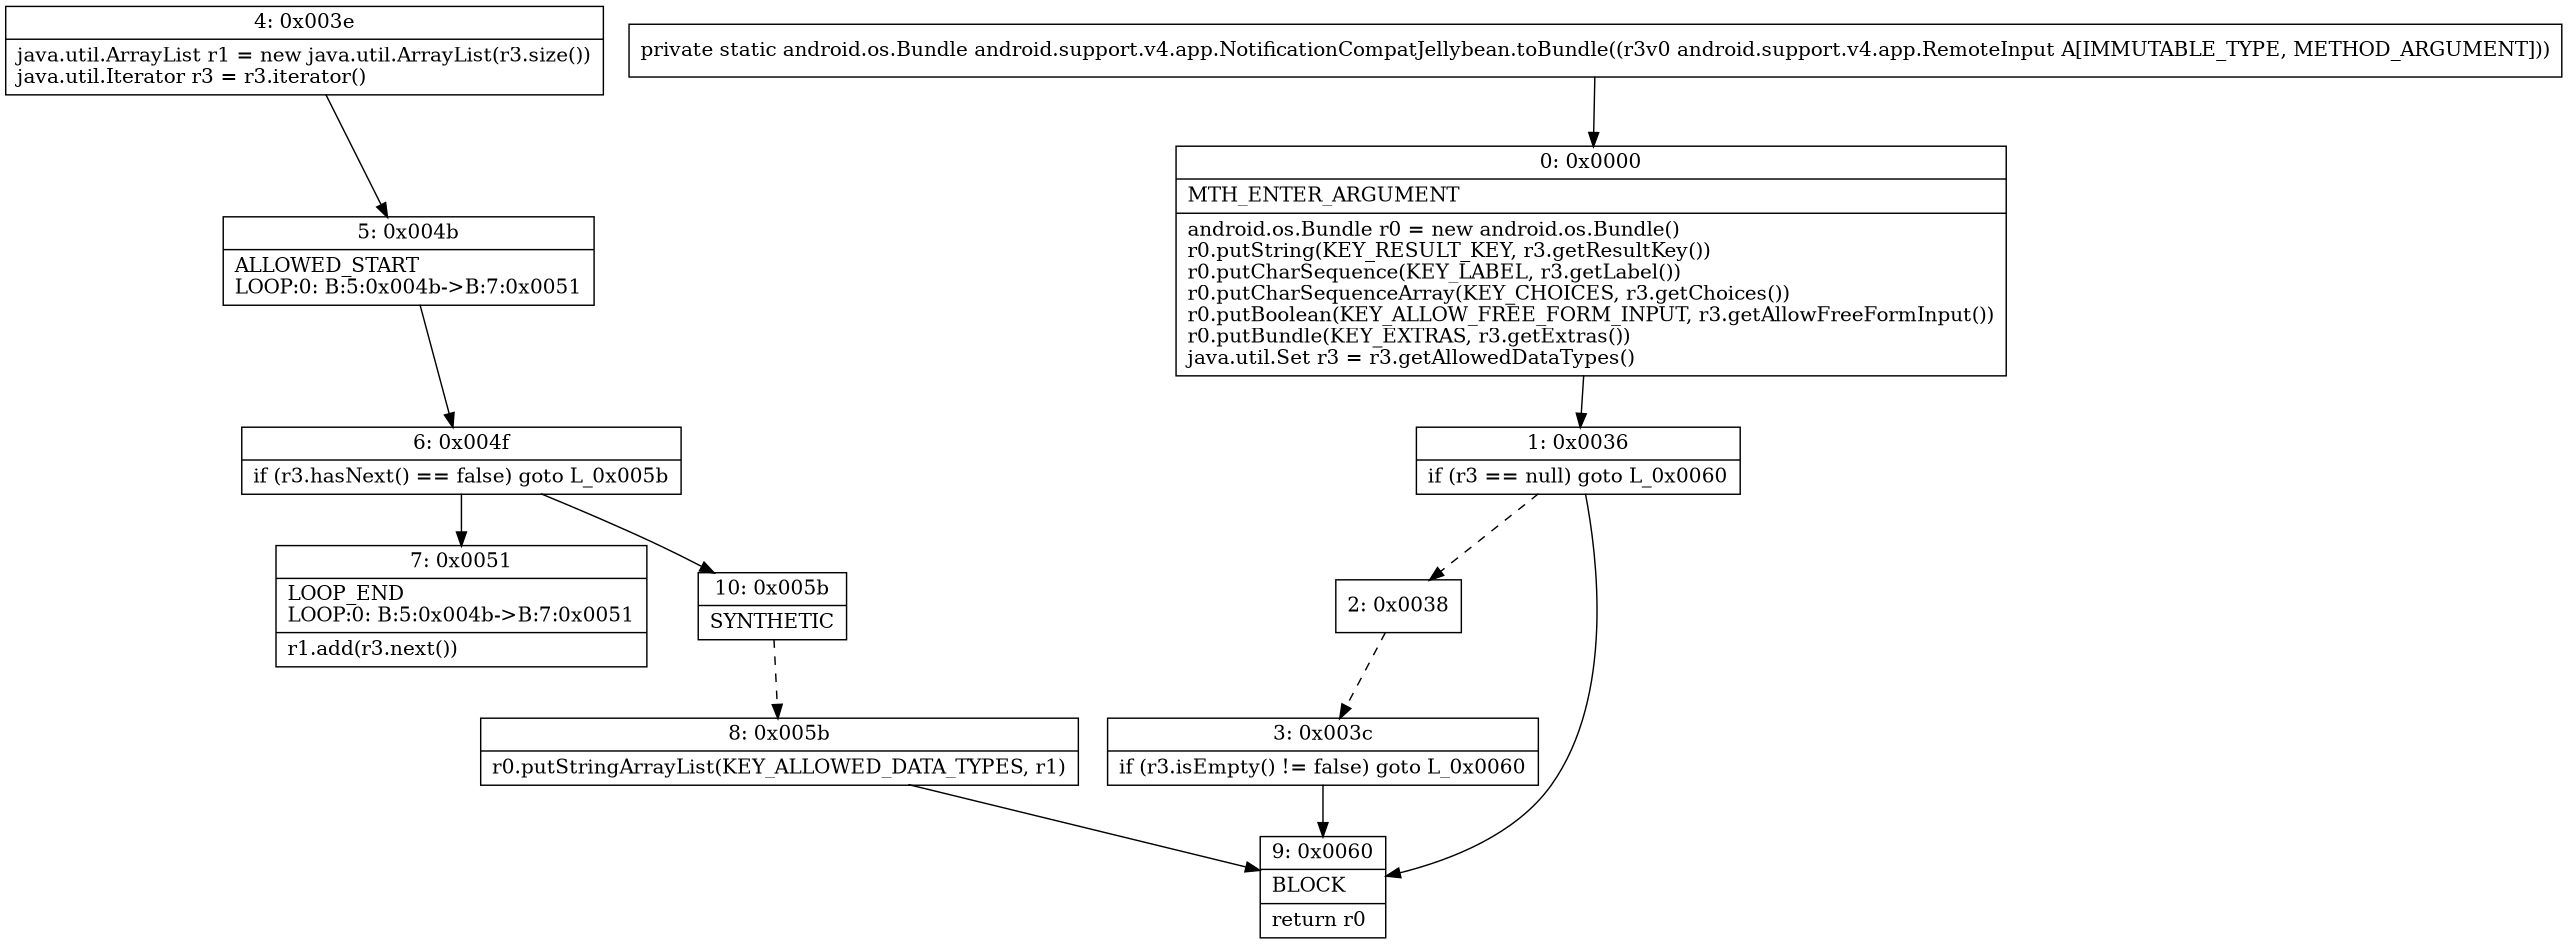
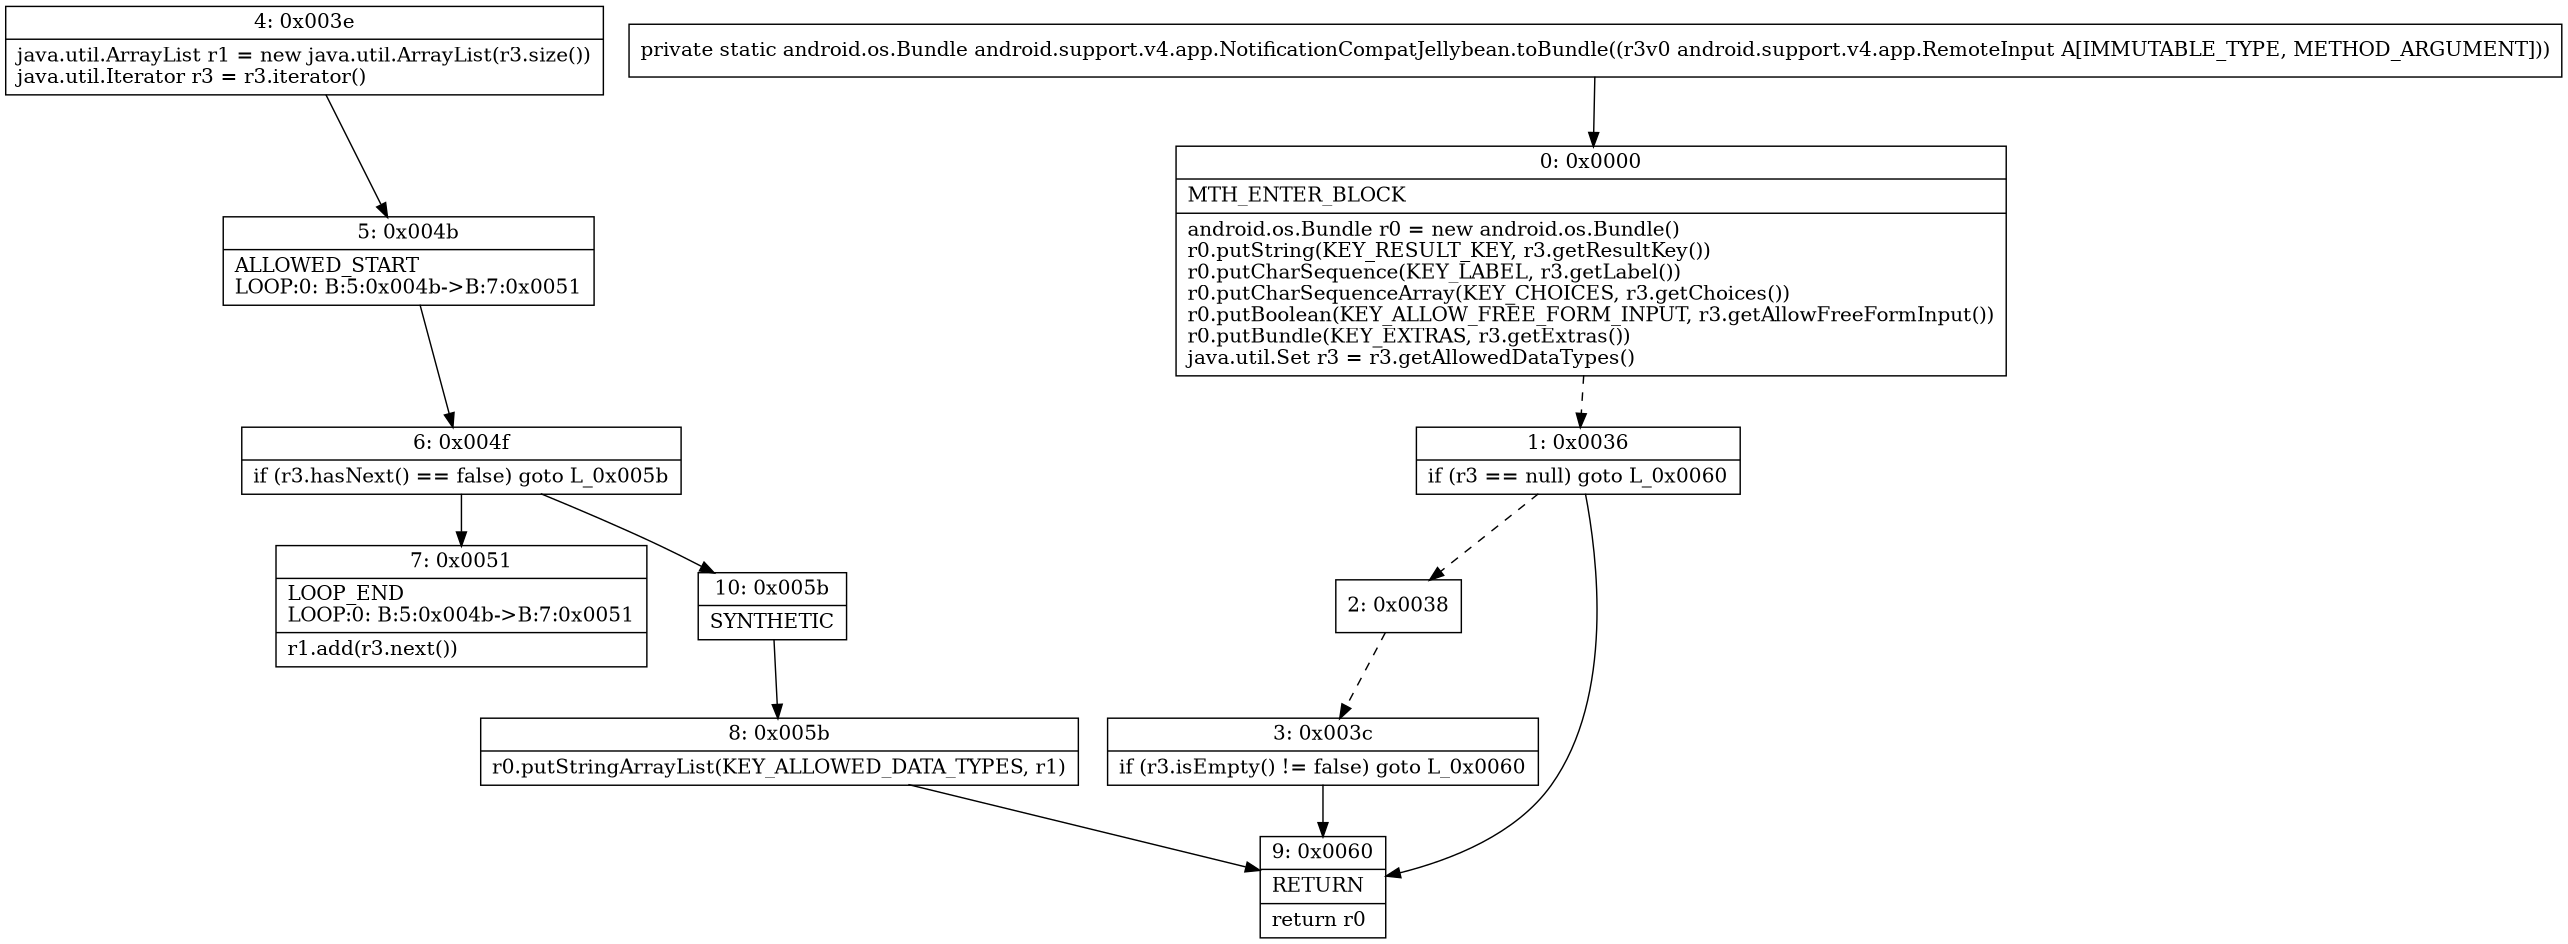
node "0: 0x0000": text "MTH_ENTER_ARGUMENT" -> "MTH_ENTER_BLOCK"
edge "0: 0x0000" -> "1: 0x0036": style solid -> dashed
edge "10: 0x005b" -> "8: 0x005b": style dashed -> solid
node "9: 0x0060": text "BLOCK" -> "RETURN"
